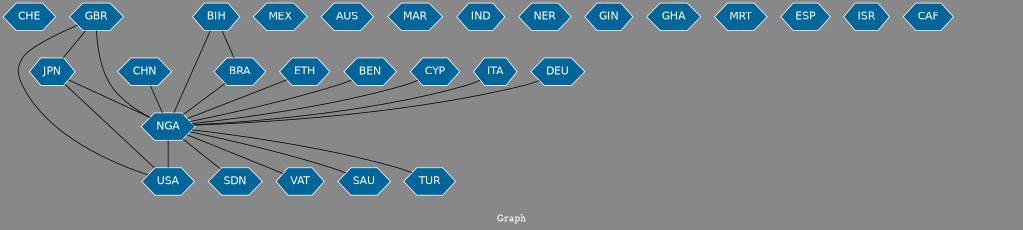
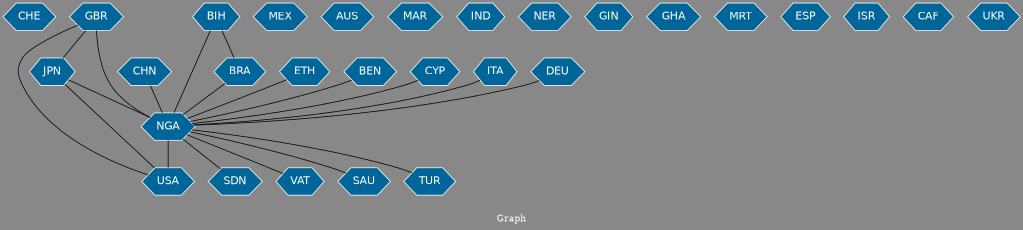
node "UKR": added
